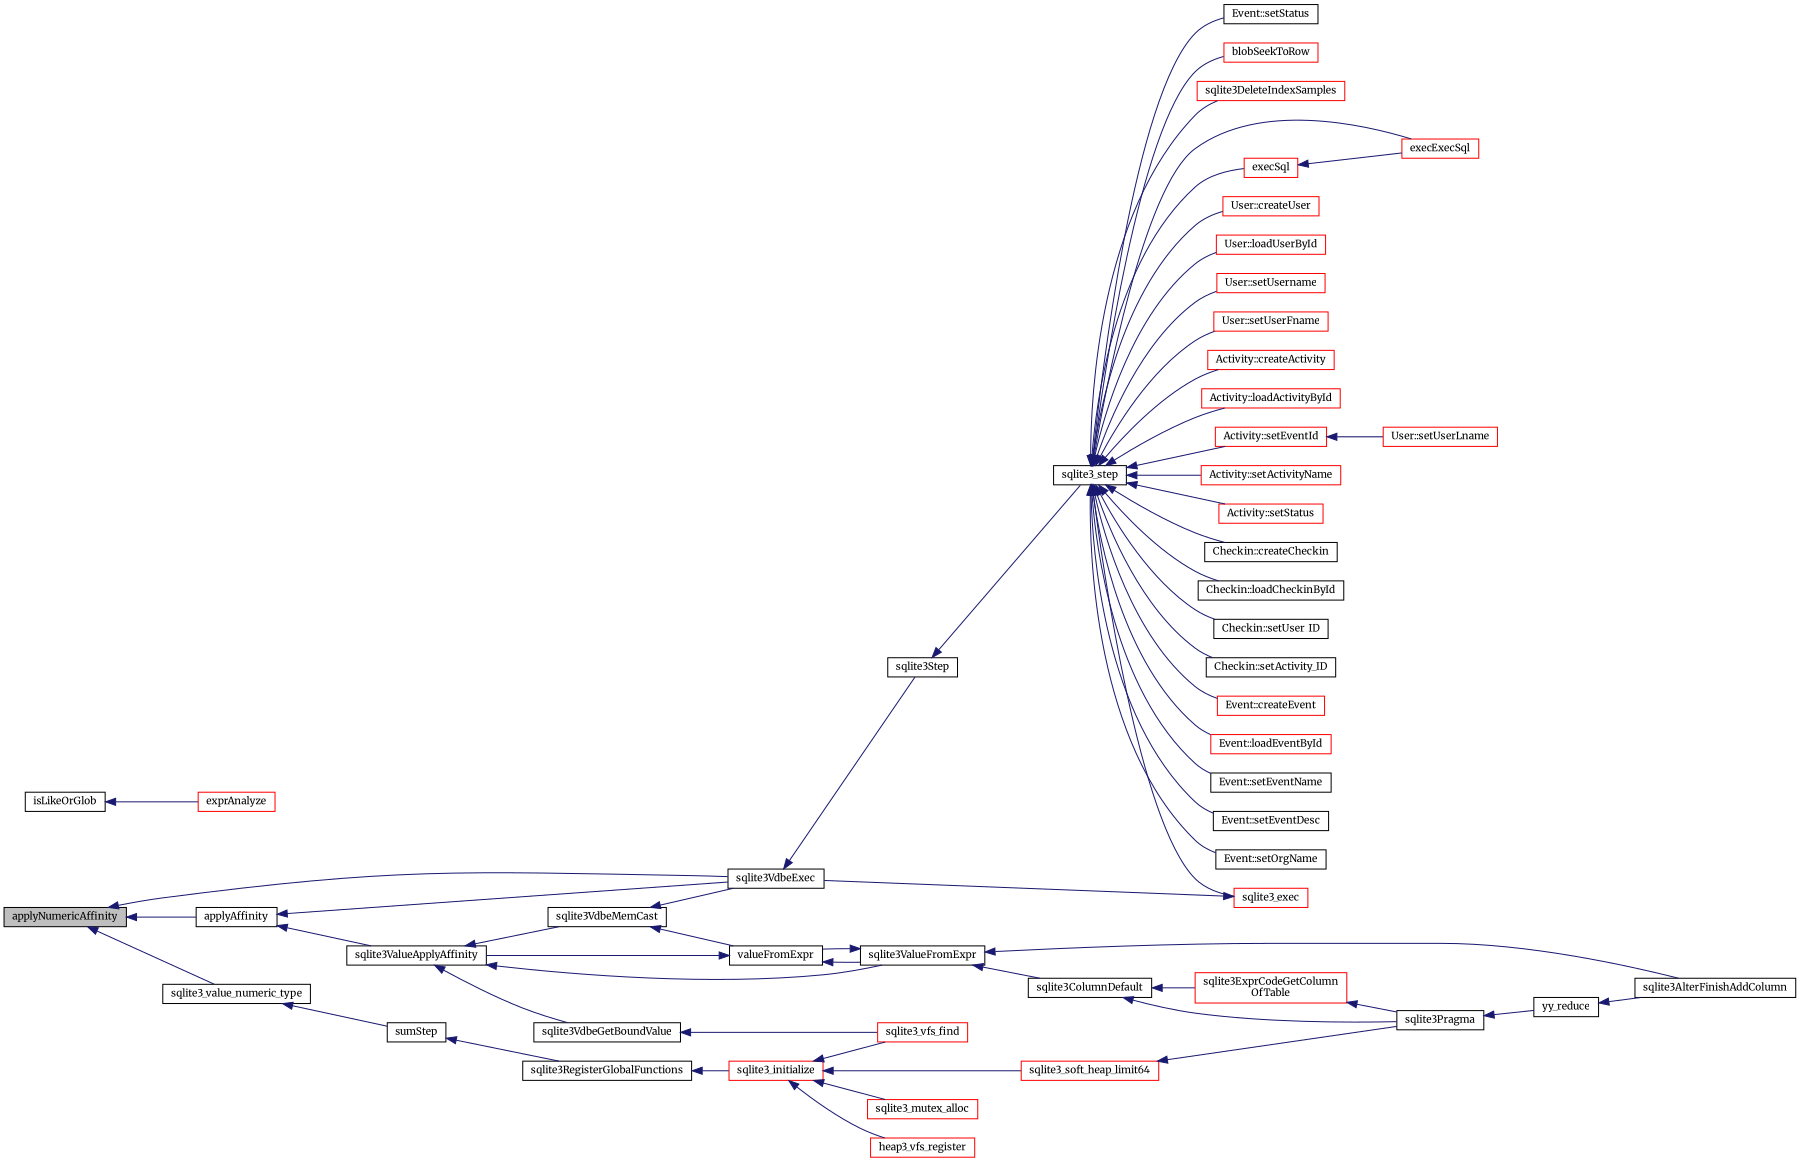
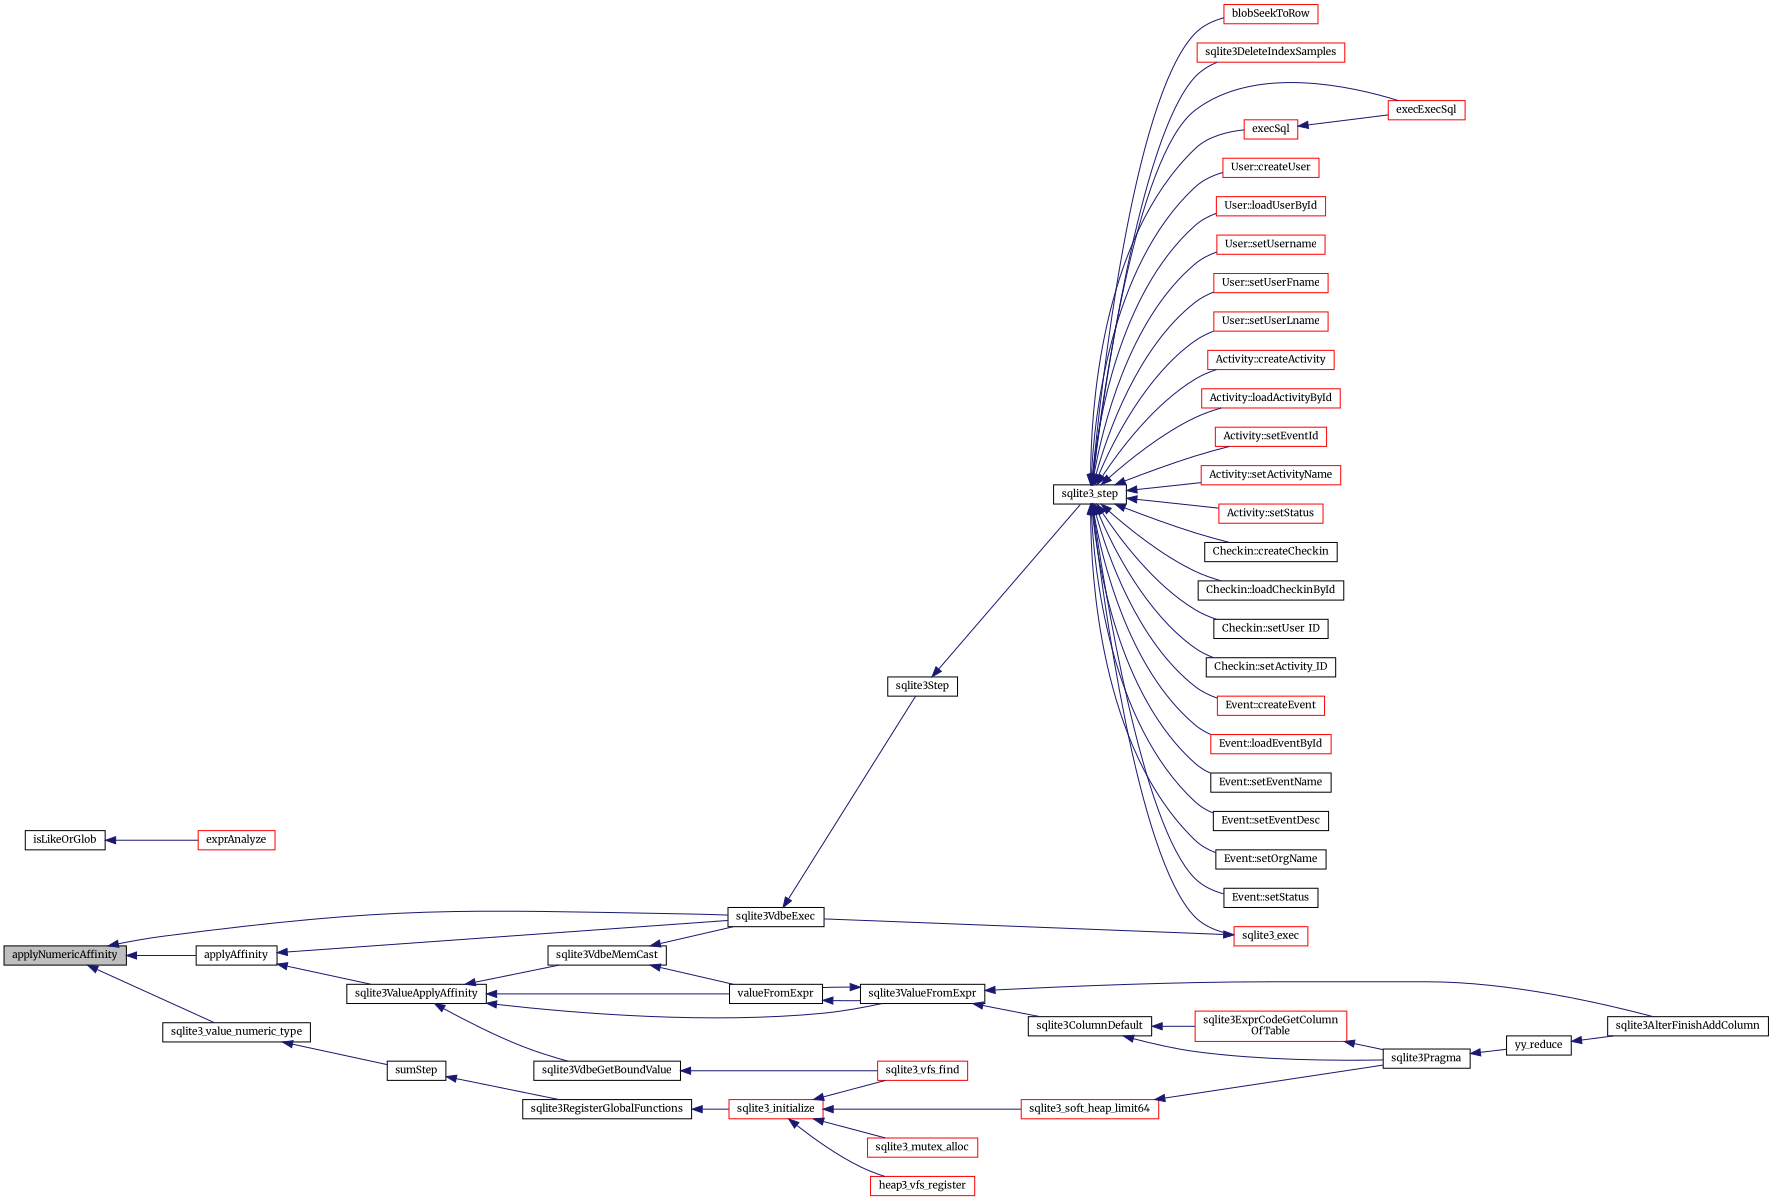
edge "User::setUserLname" -> "Activity::setEventId": now "User::setUserLname" -> "sqlite3_step"
edge "sqlite3ValueApplyAffinity" -> "valueFromExpr": reversed
